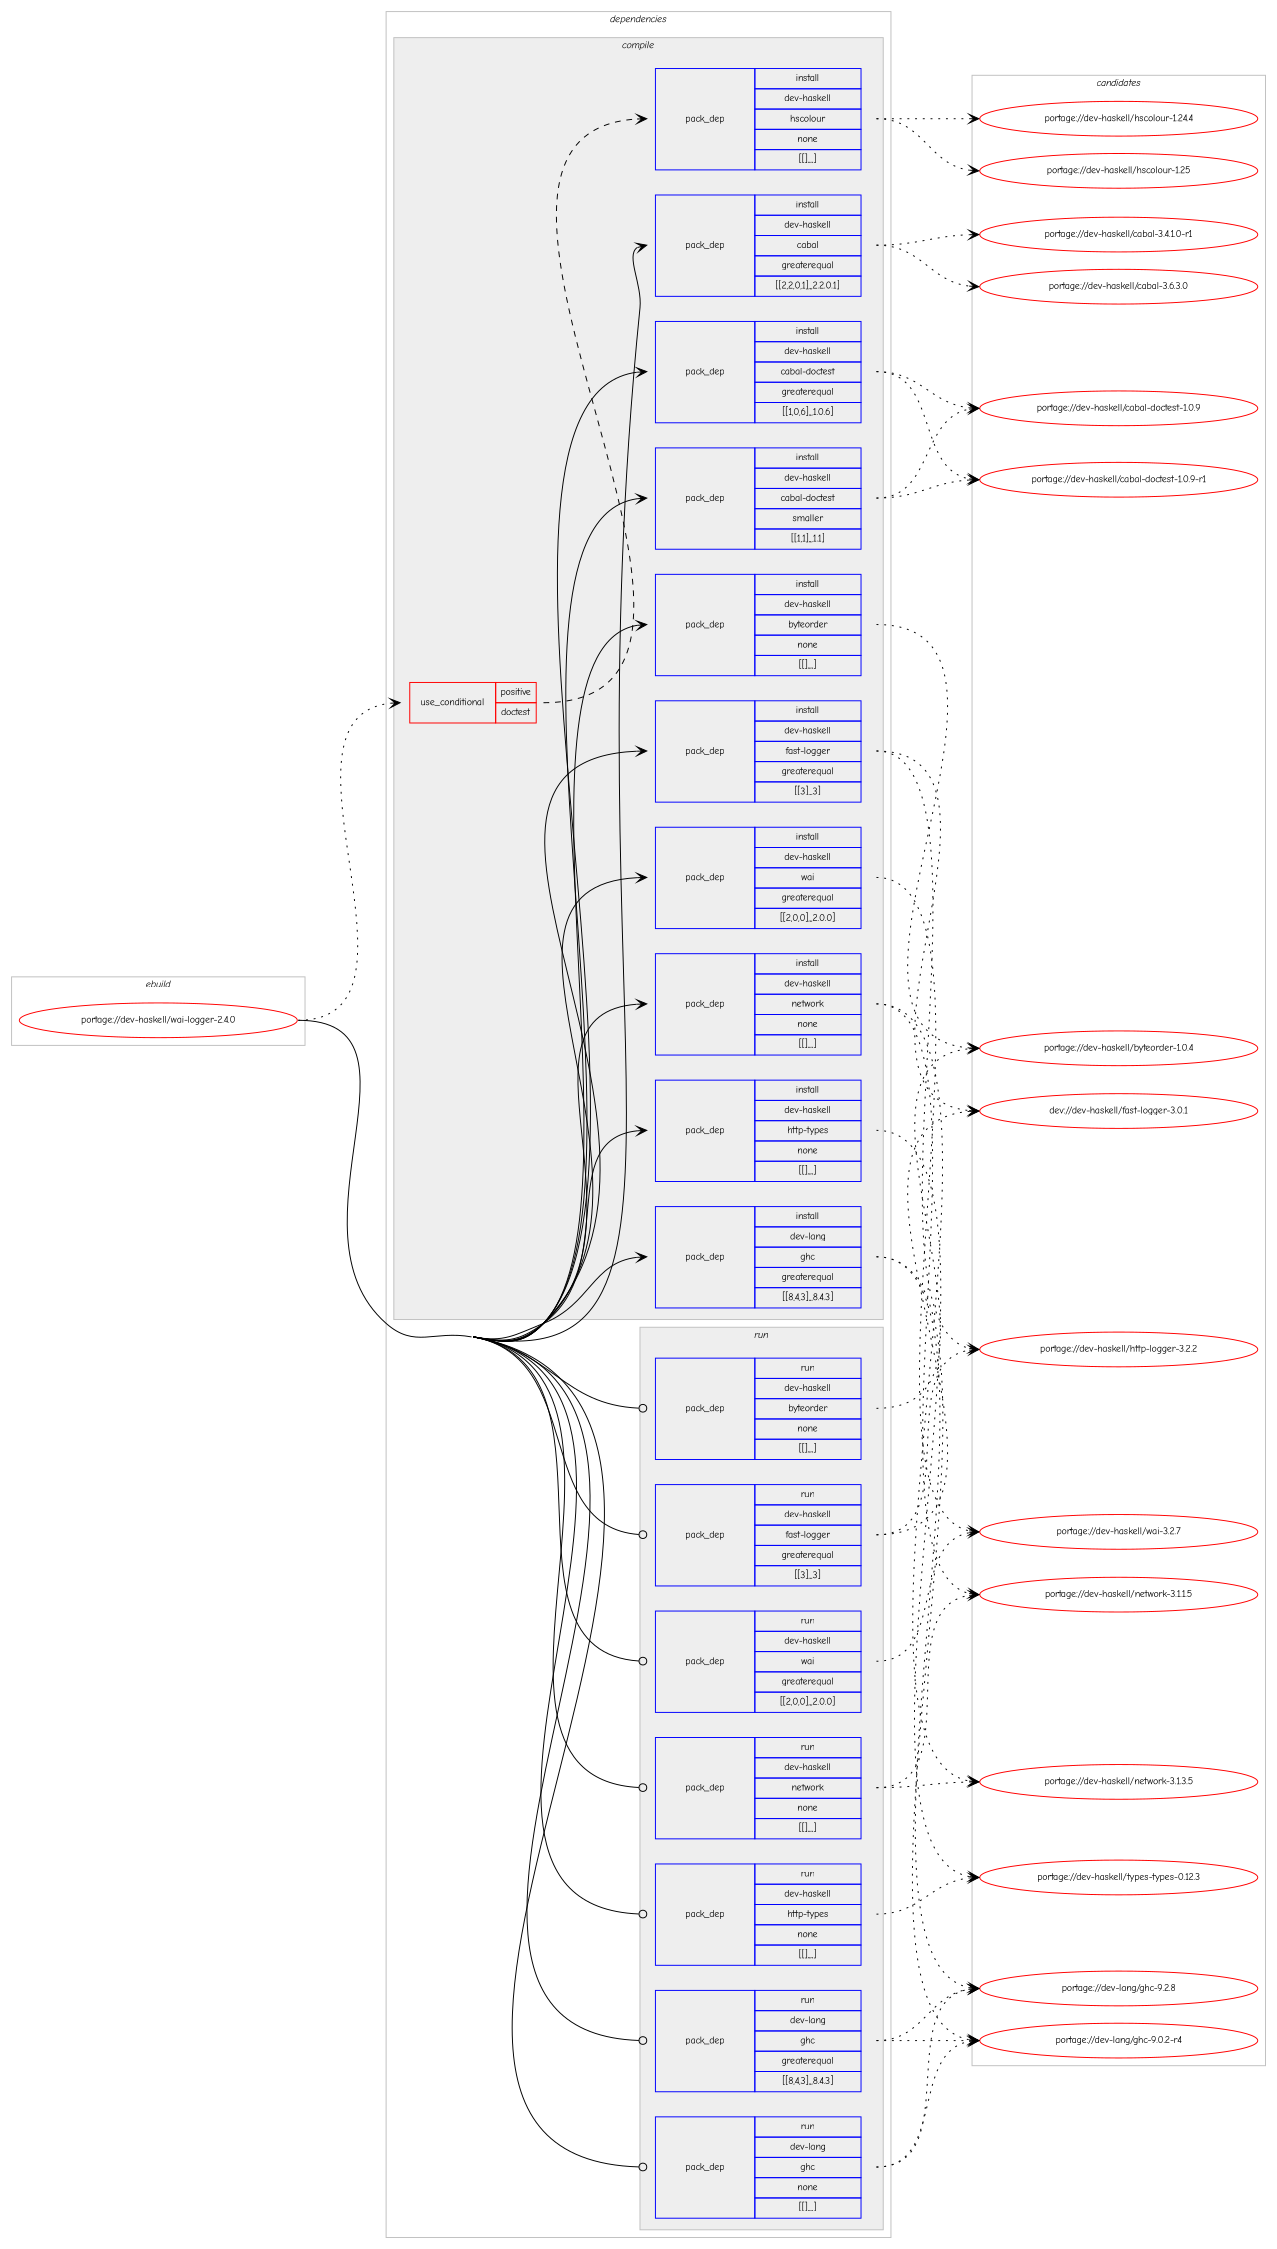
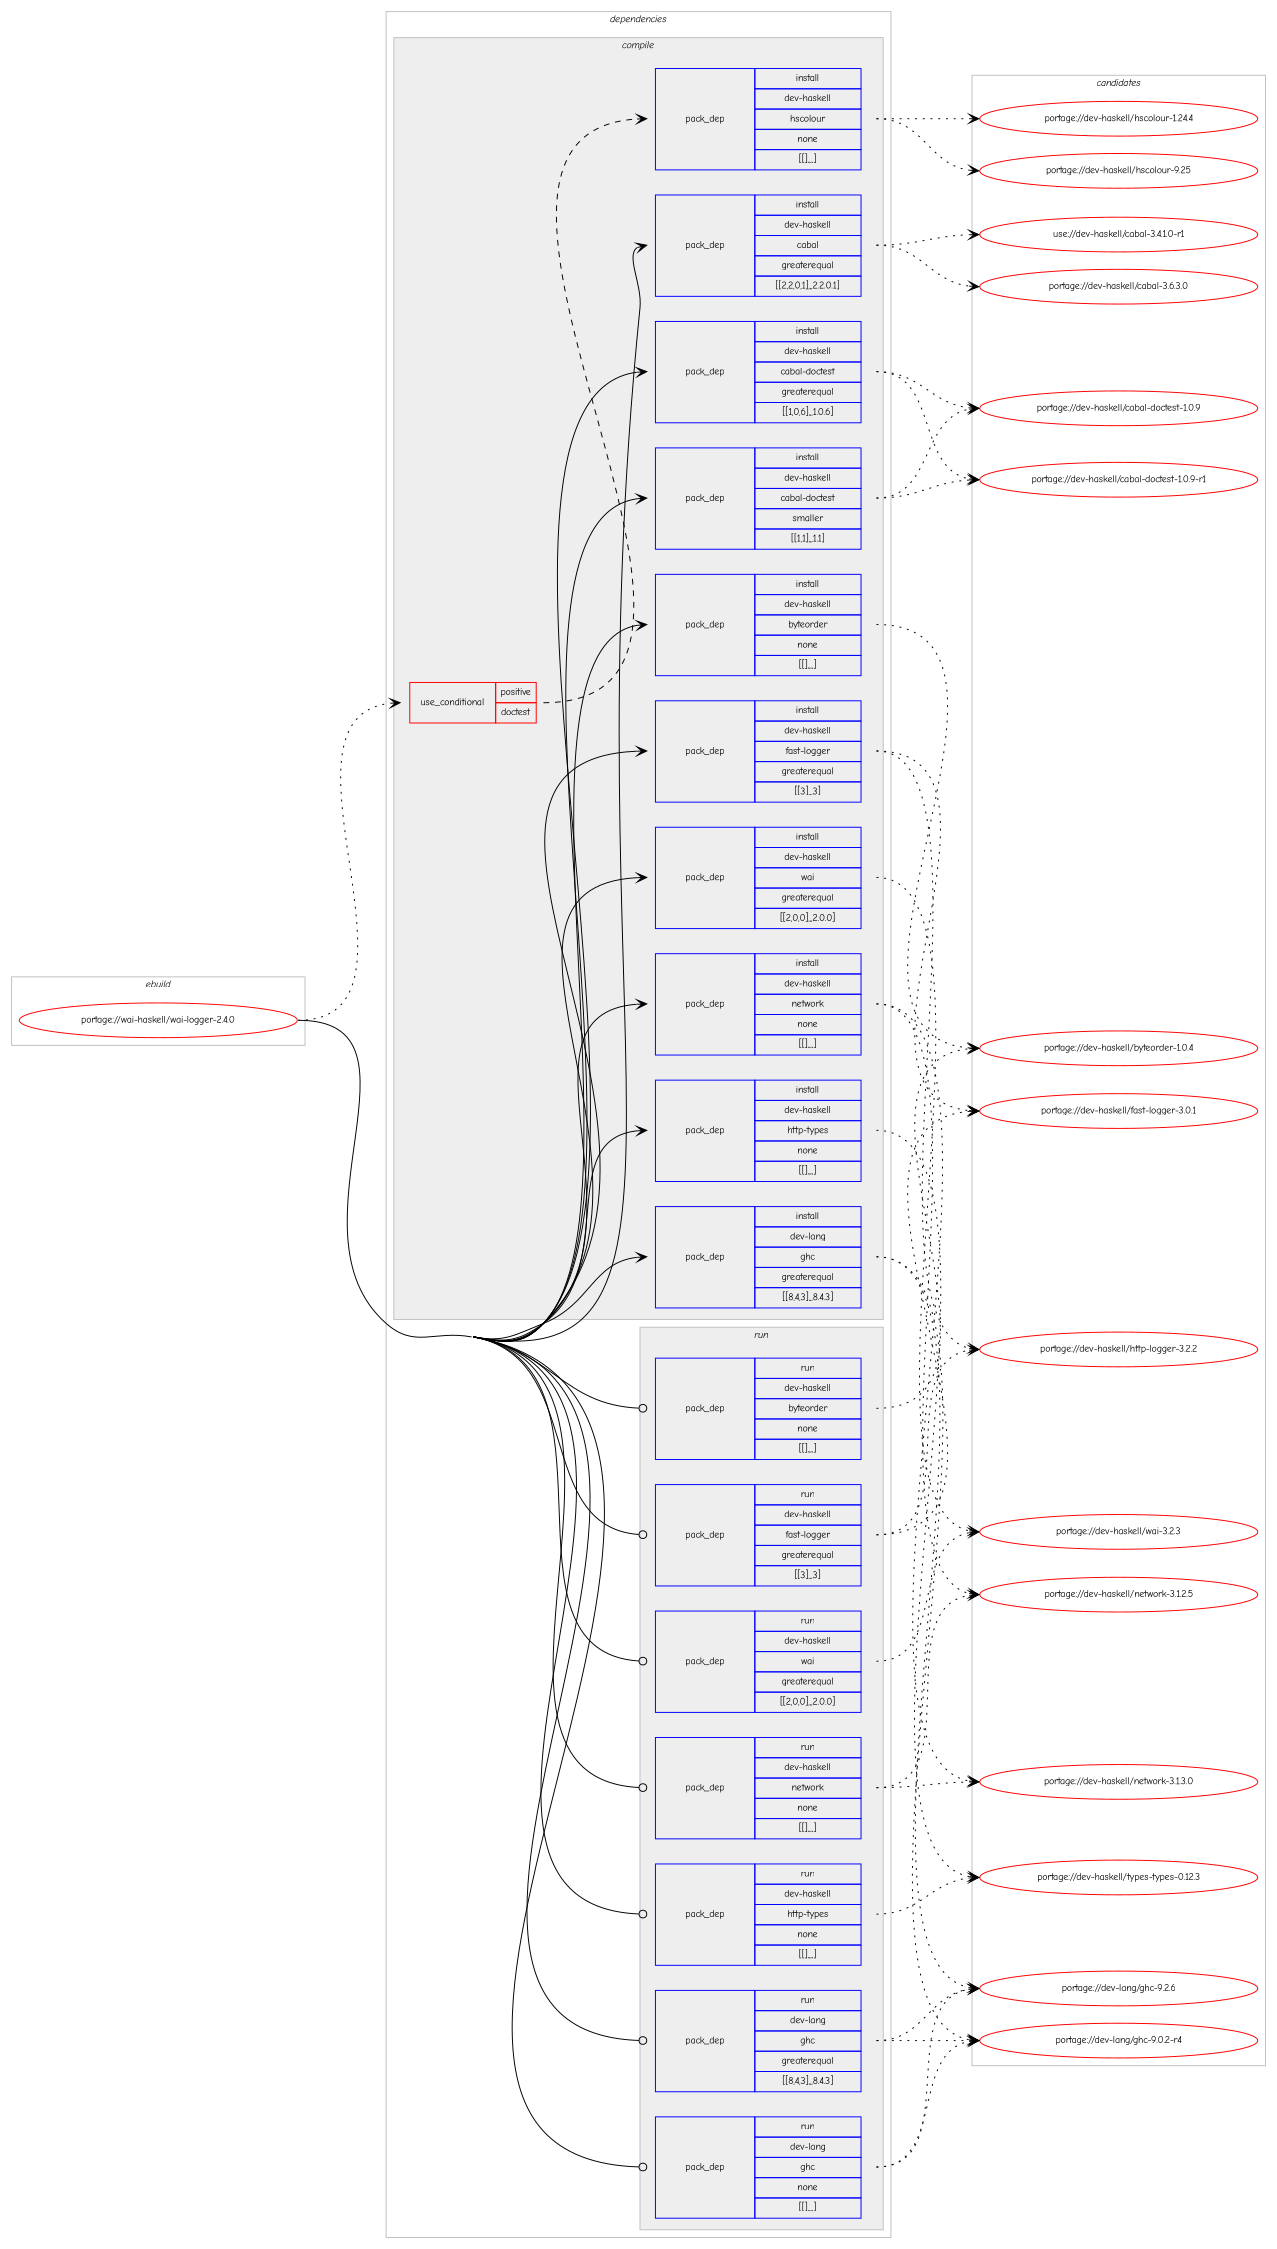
node "portage://dev-haskell/hscolour-1.25": label "portage://dev-haskell/hscolour-1.25" -> "portage://dev-haskell/hscolour-9.25"
node "portage://dev-haskell/cabal-3.4.1.0-r1": label "portage://dev-haskell/cabal-3.4.1.0-r1" -> "use://dev-haskell/cabal-3.4.1.0-r1"
node "portage://dev-haskell/wai-logger-2.4.0": label "portage://dev-haskell/wai-logger-2.4.0" -> "portage://wai-haskell/wai-logger-2.4.0"
node "dev://dev-haskell/fast-logger-3.0.1": label "dev://dev-haskell/fast-logger-3.0.1" -> "portage://dev-haskell/fast-logger-3.0.1"
node "portage://dev-haskell/wai-3.2.7": label "portage://dev-haskell/wai-3.2.7" -> "portage://dev-haskell/wai-3.2.3"
node "portage://dev-haskell/network-3.1.1.5": label "portage://dev-haskell/network-3.1.1.5" -> "portage://dev-haskell/network-3.1.2.5"
node "portage://dev-haskell/network-3.1.3.5": label "portage://dev-haskell/network-3.1.3.5" -> "portage://dev-haskell/network-3.1.3.0"
node "portage://dev-lang/ghc-9.2.8": label "portage://dev-lang/ghc-9.2.8" -> "portage://dev-lang/ghc-9.2.6"
